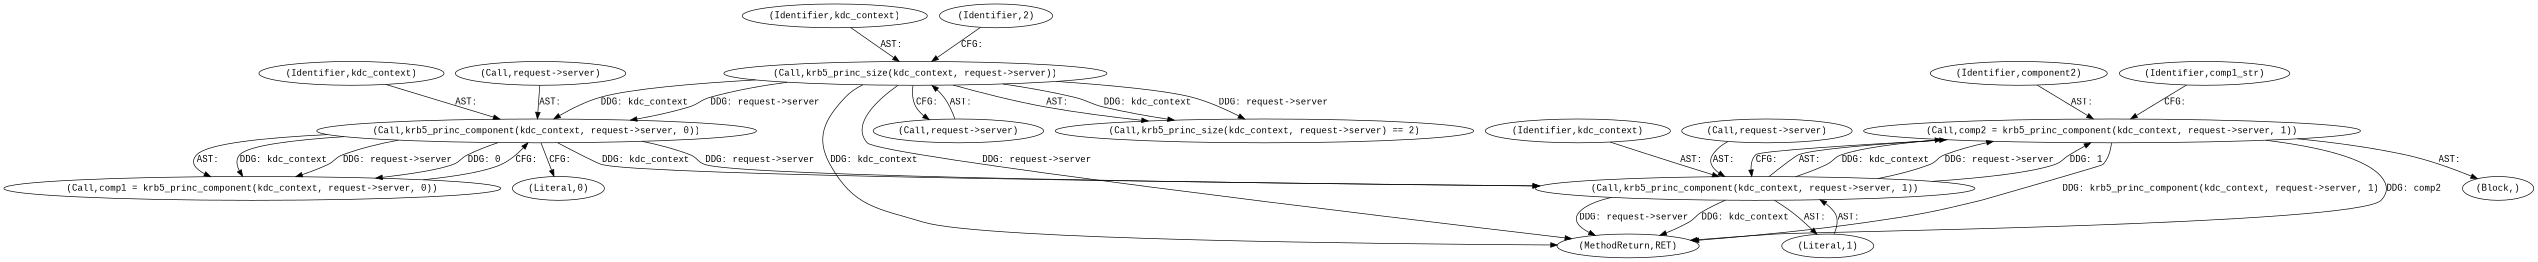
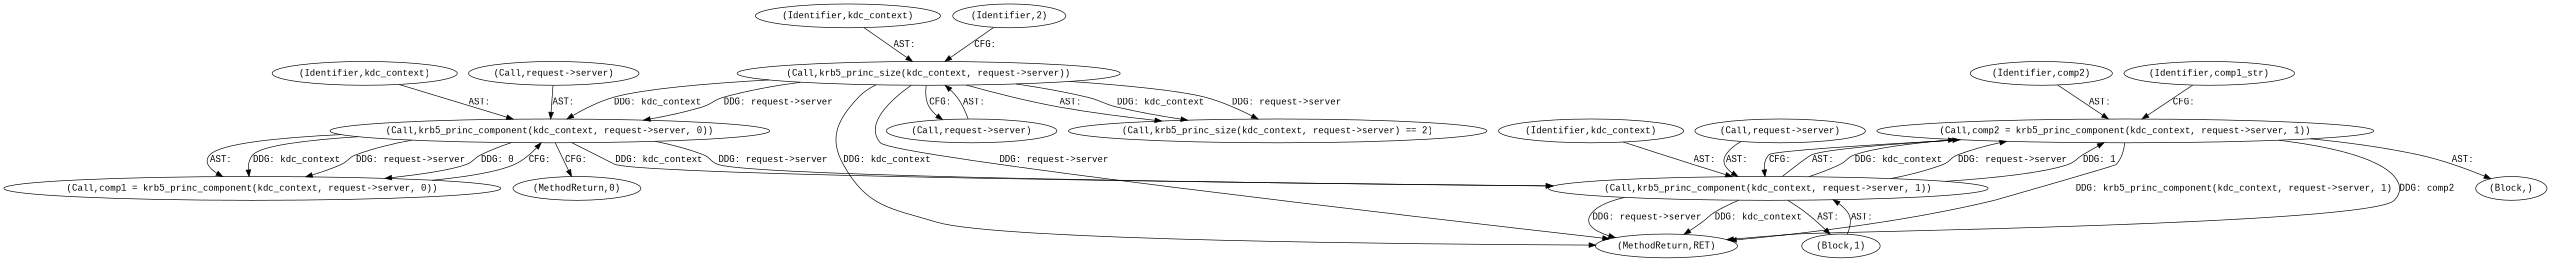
node "(Identifier,component2)": label "(Identifier,component2)" -> "(Identifier,comp2)"
node "(Literal,0)": label "(Literal,0)" -> "(MethodReturn,0)"
node "(Literal,1)": label "(Literal,1)" -> "(Block,1)"
